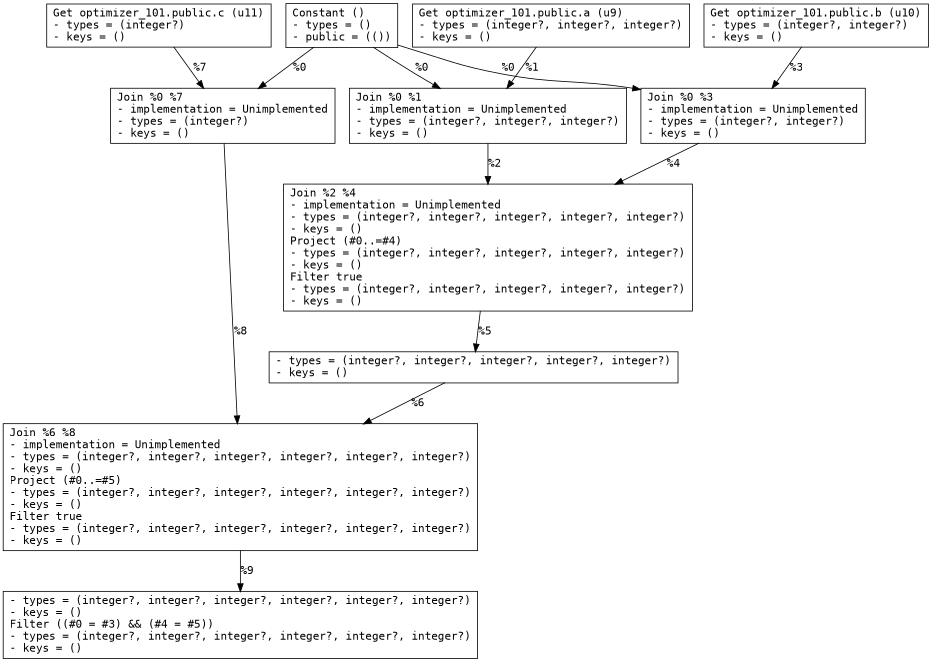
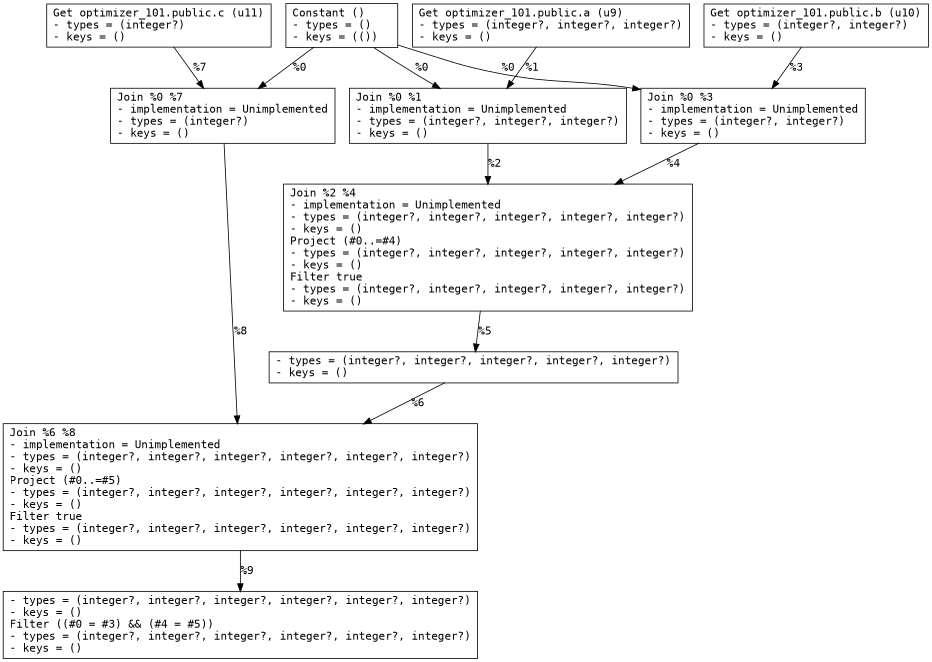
node "Constant () - types = () - public = (())": label "Constant () - types = () - public = (())" -> "Constant () - types = () - keys = (())"
